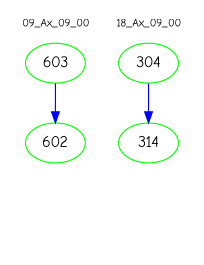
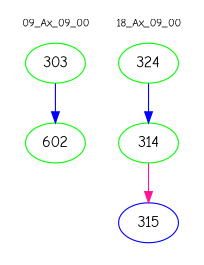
node "603": label "603" -> "303"
node "304": label "304" -> "324"
node "315": added
